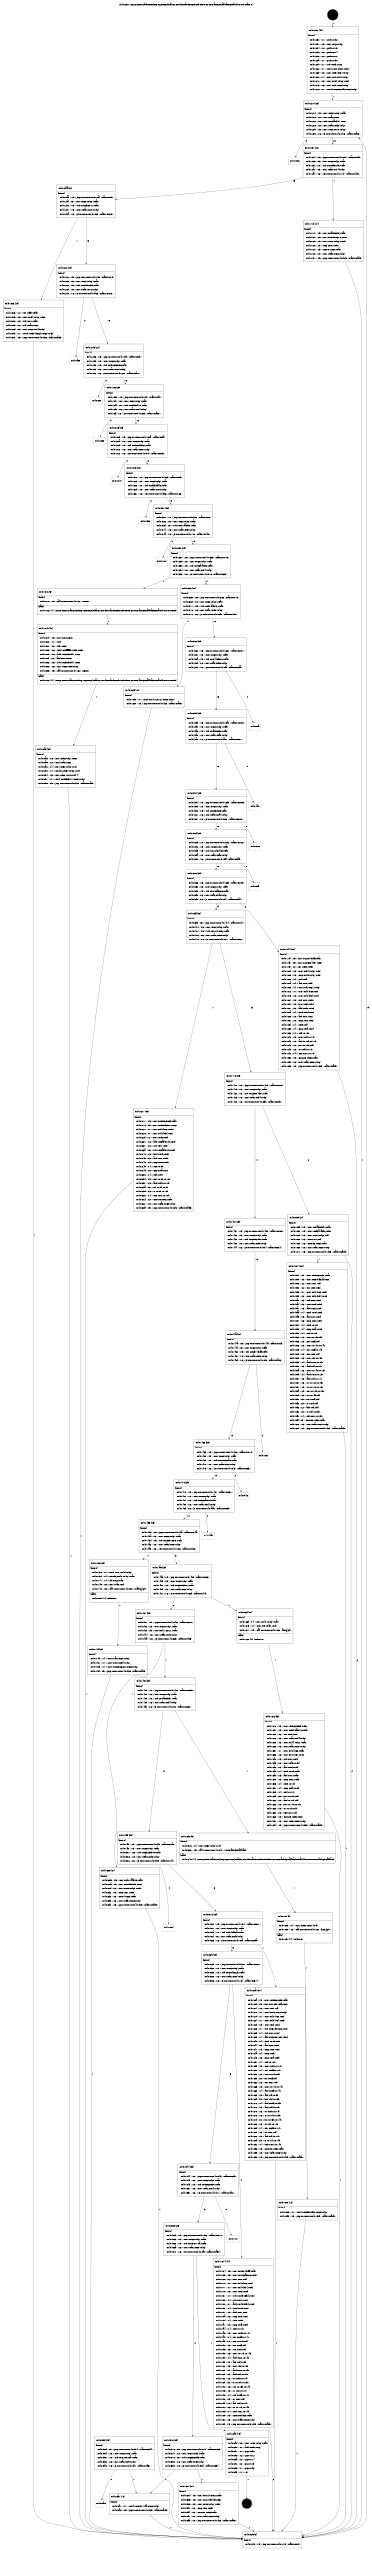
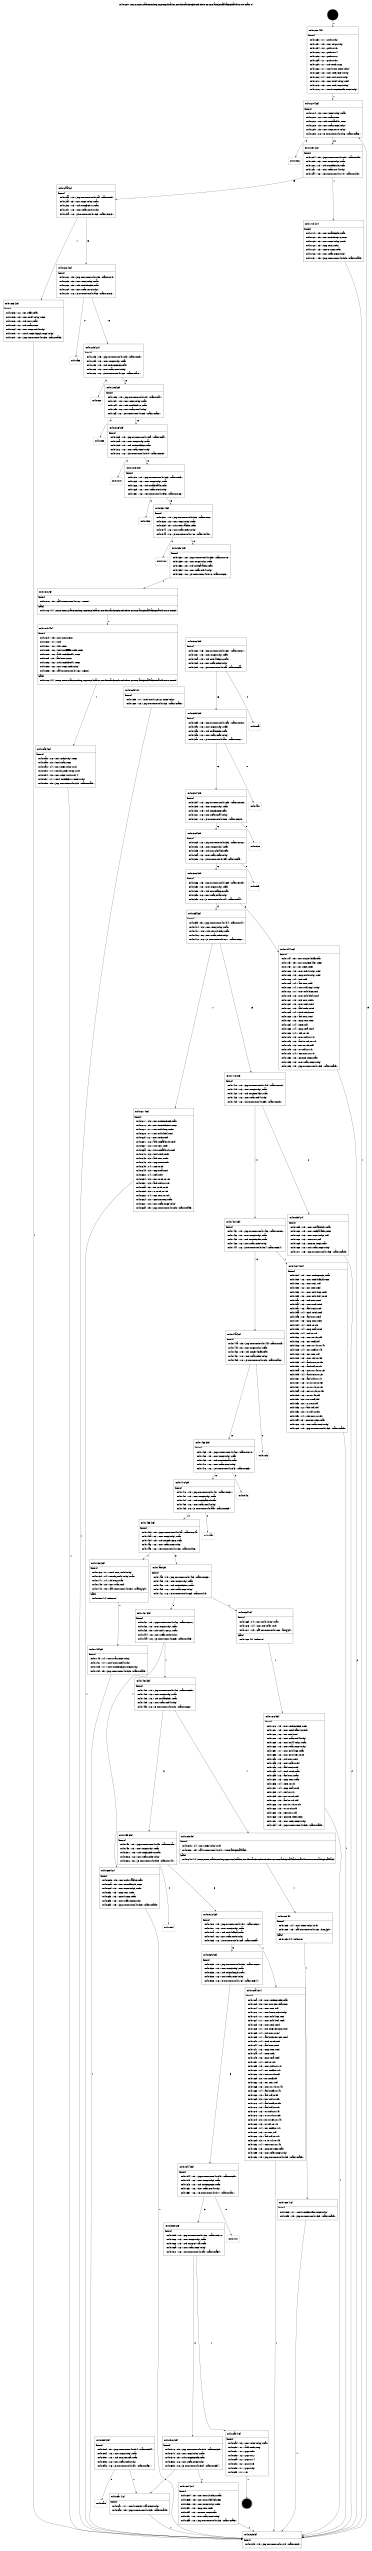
node "0x401369 [25]": removed
edge "0x40185b [27]" -> "0x401b84 [134]": now "0x401431 [25]" -> "0x401b84 [134]"
node "0x401764 [144]": removed
